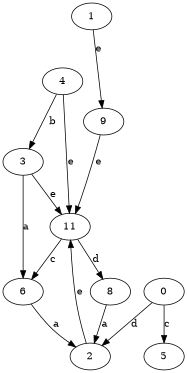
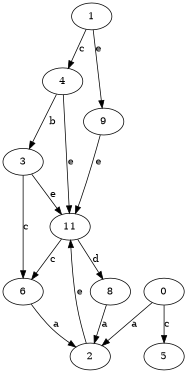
edge "1" -> "4": added, label "c"
edge "3" -> "6": label "a" -> "c"
edge "0" -> "2": label "d" -> "a"
